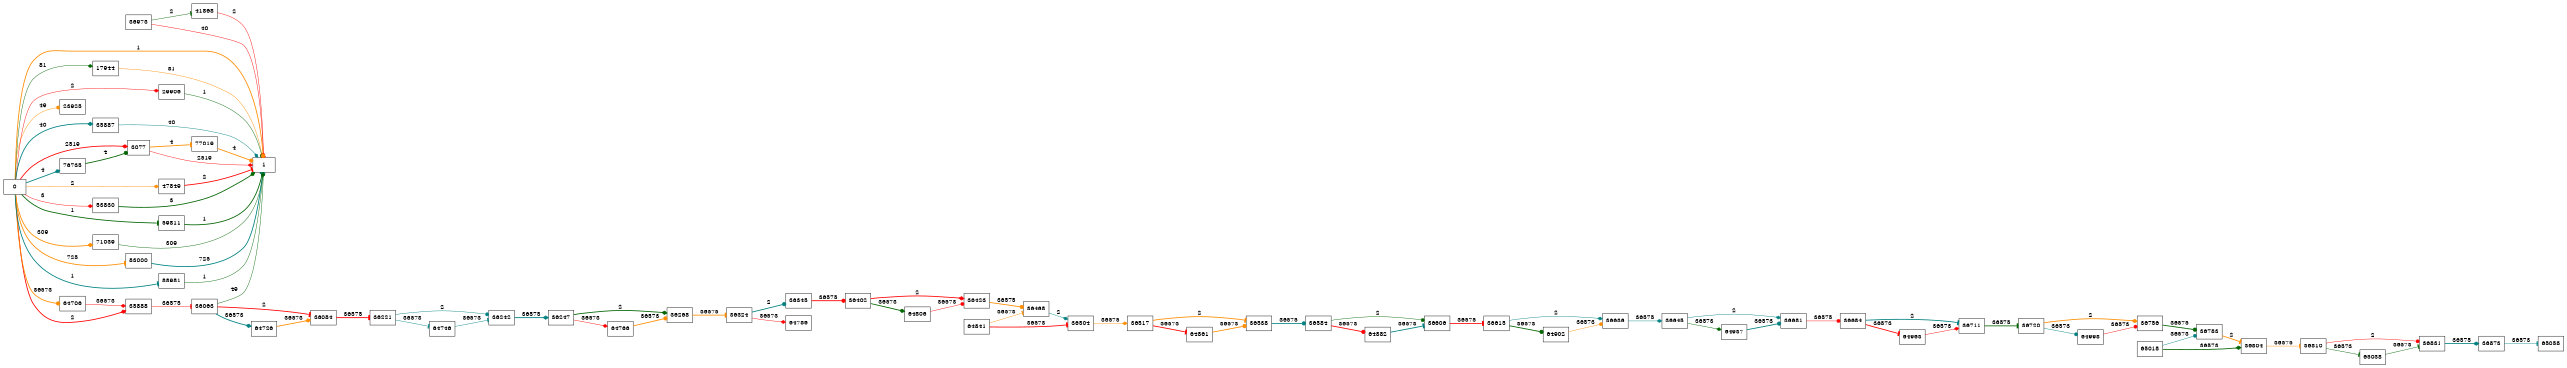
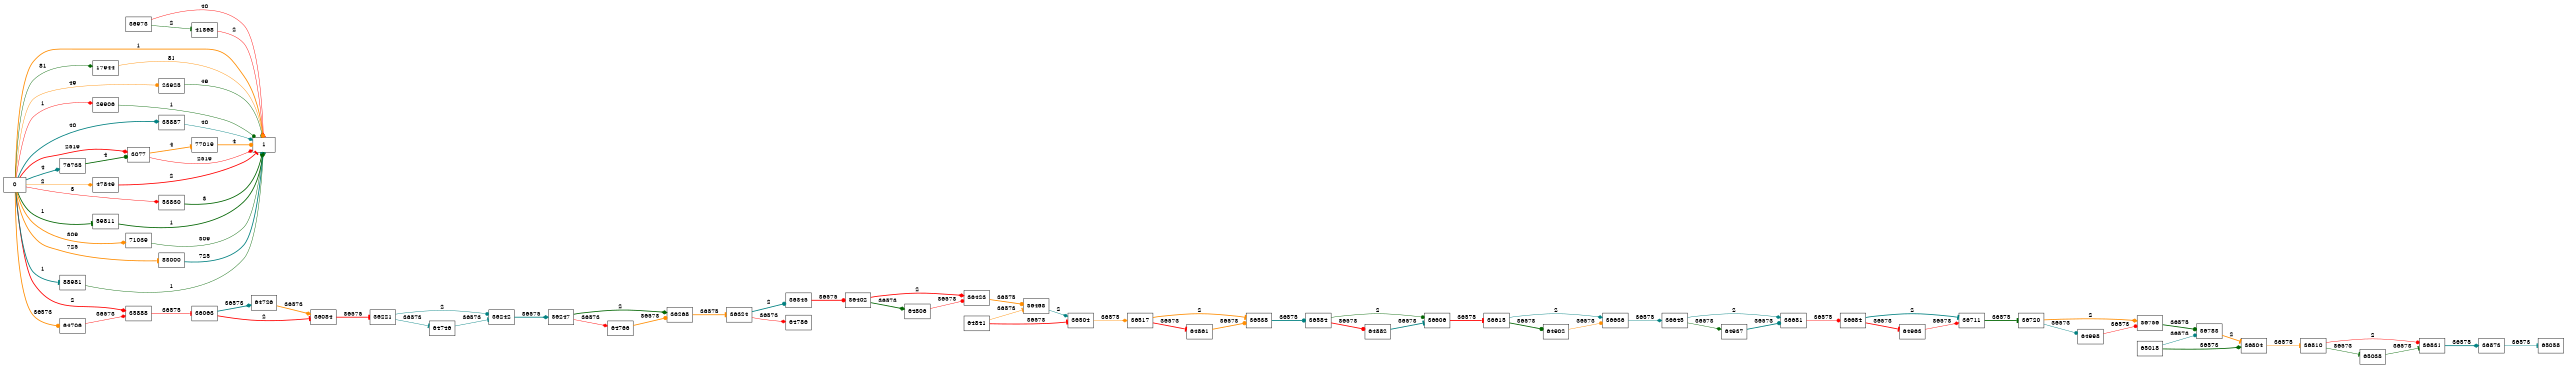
edge "0" -> "29906": label "2" -> "1"
edge "36063" -> "1": now "23925" -> "1"
